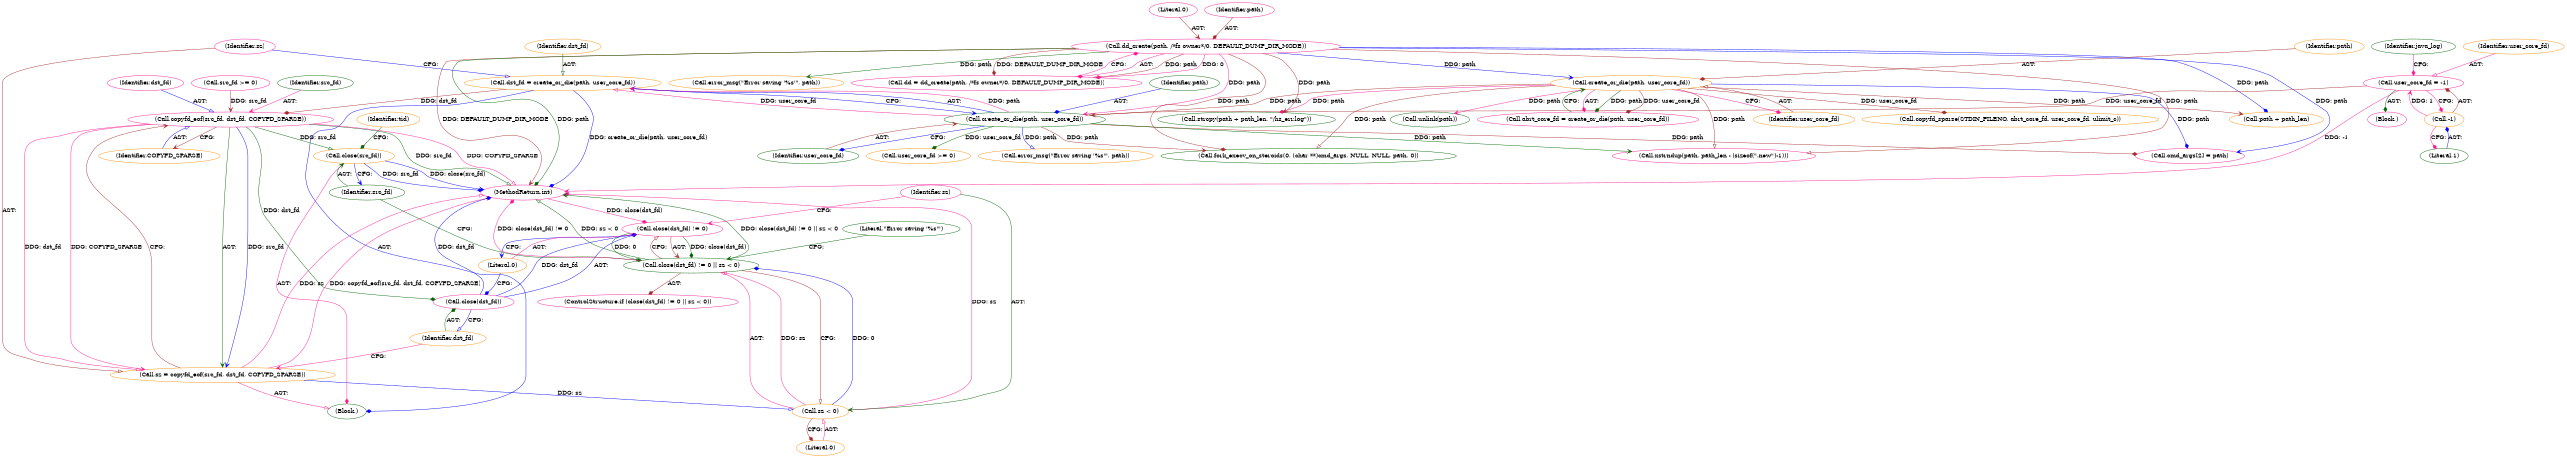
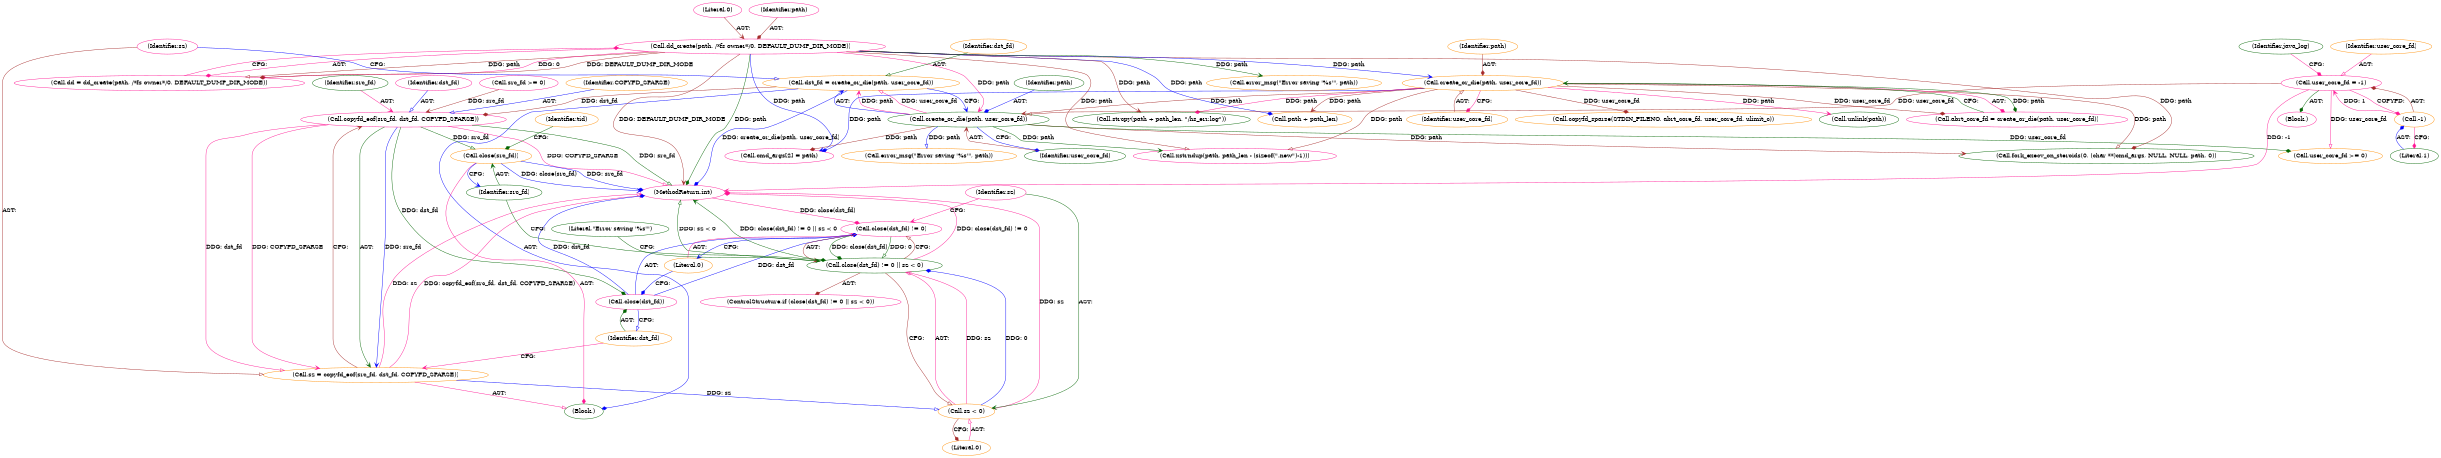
edge "(Call,user_core_fd = -1)" -> "(Call,-1)": label "CFG: " -> "COPYFD: "
edge "(Call,user_core_fd = -1)" -> "(Call,user_core_fd >= 0)": added, label "DDG: user_core_fd"
edge "(Call,copyfd_eof(src_fd, dst_fd, COPYFD_SPARSE))" -> "(Identifier,COPYFD_SPARSE)": removed, label "CFG:"
